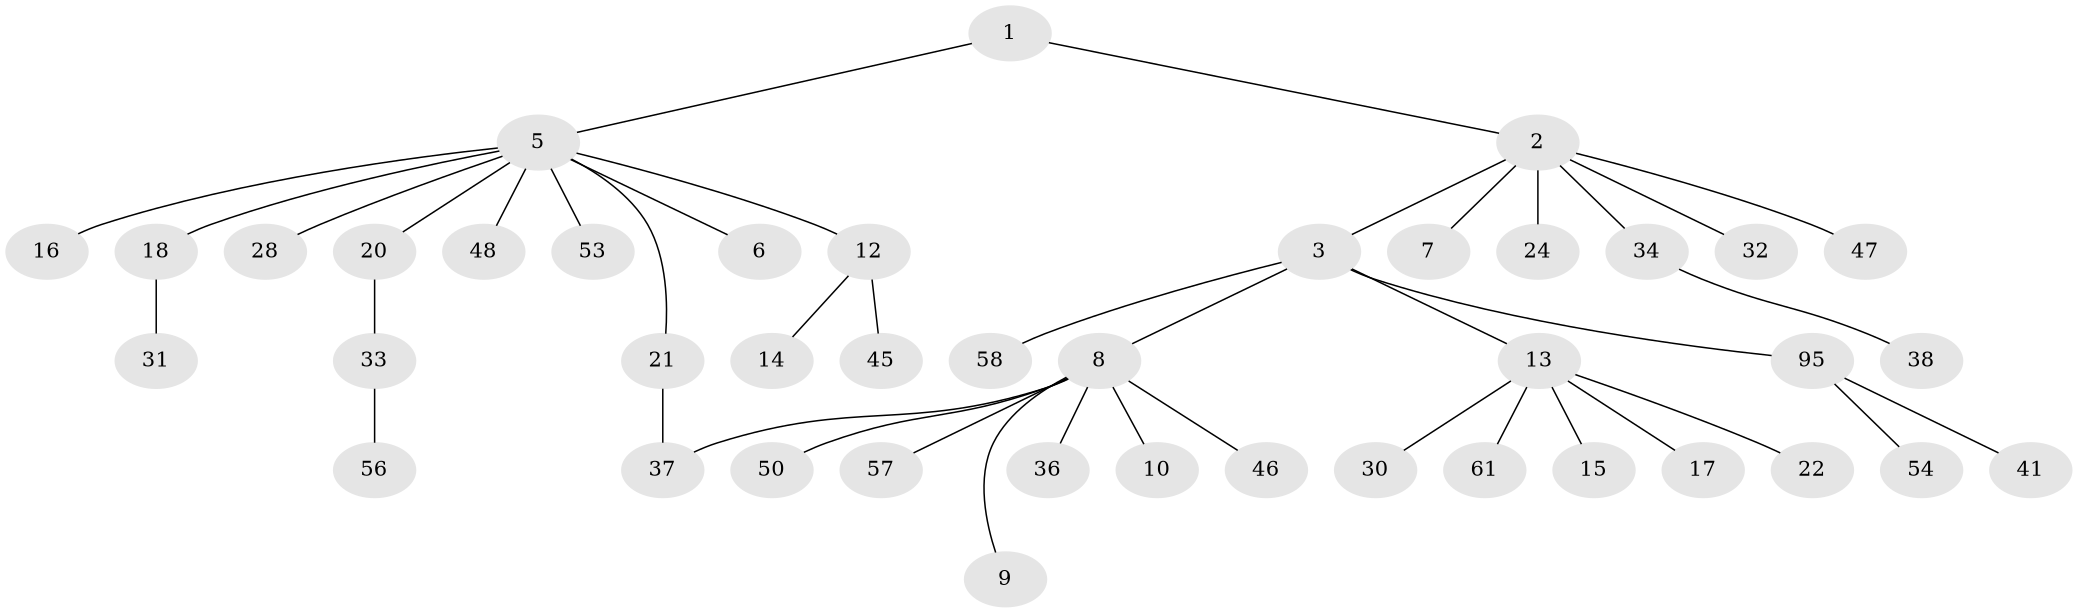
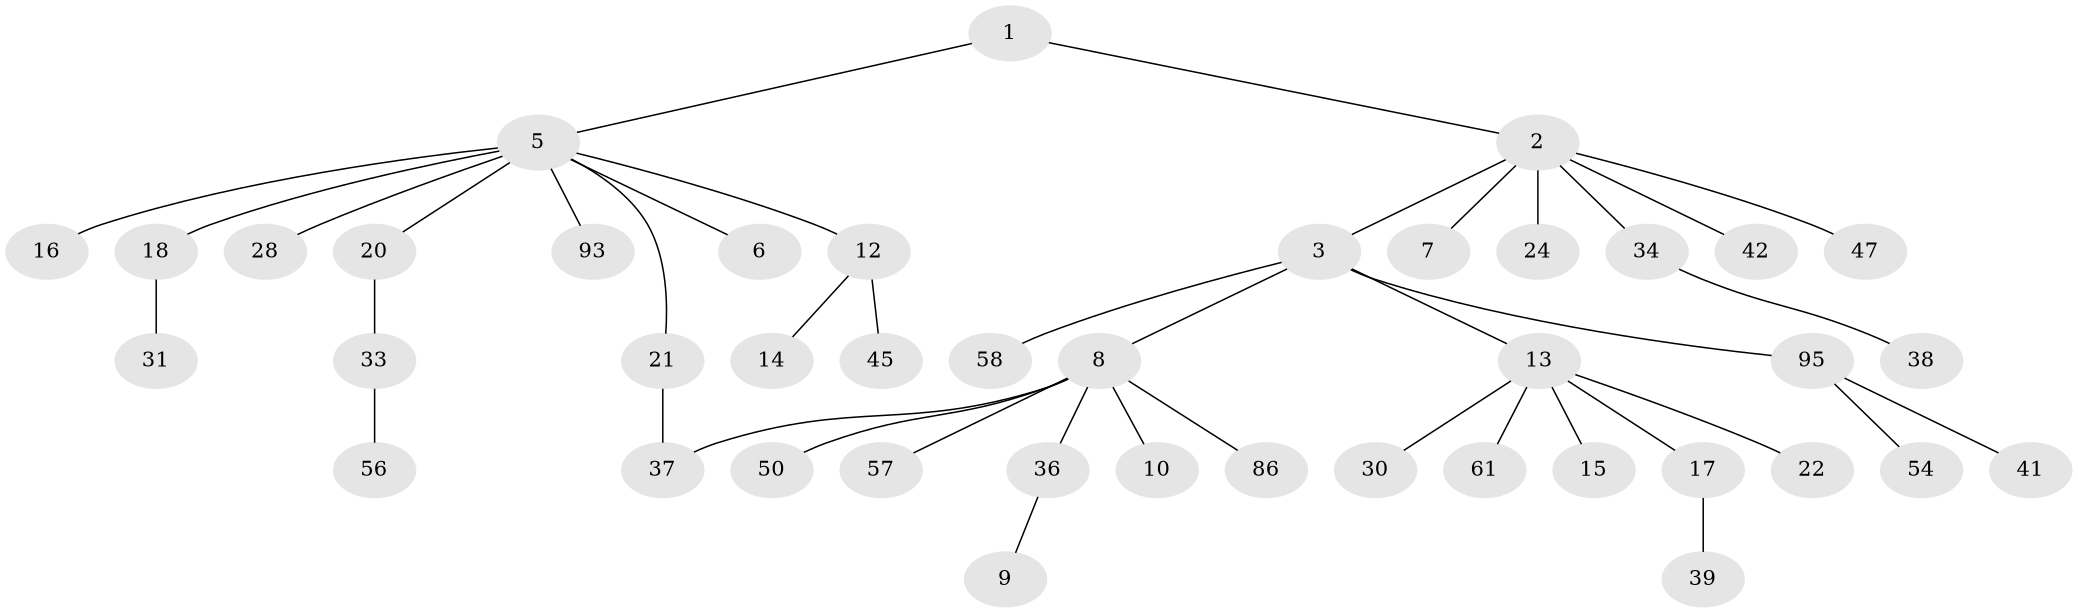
node "48": removed
node "53": label "53" -> "93"
node "32": label "32" -> "42"
edge "8" -- "9": now "36" -- "9"
node "46": label "46" -> "86"
node "39": added
